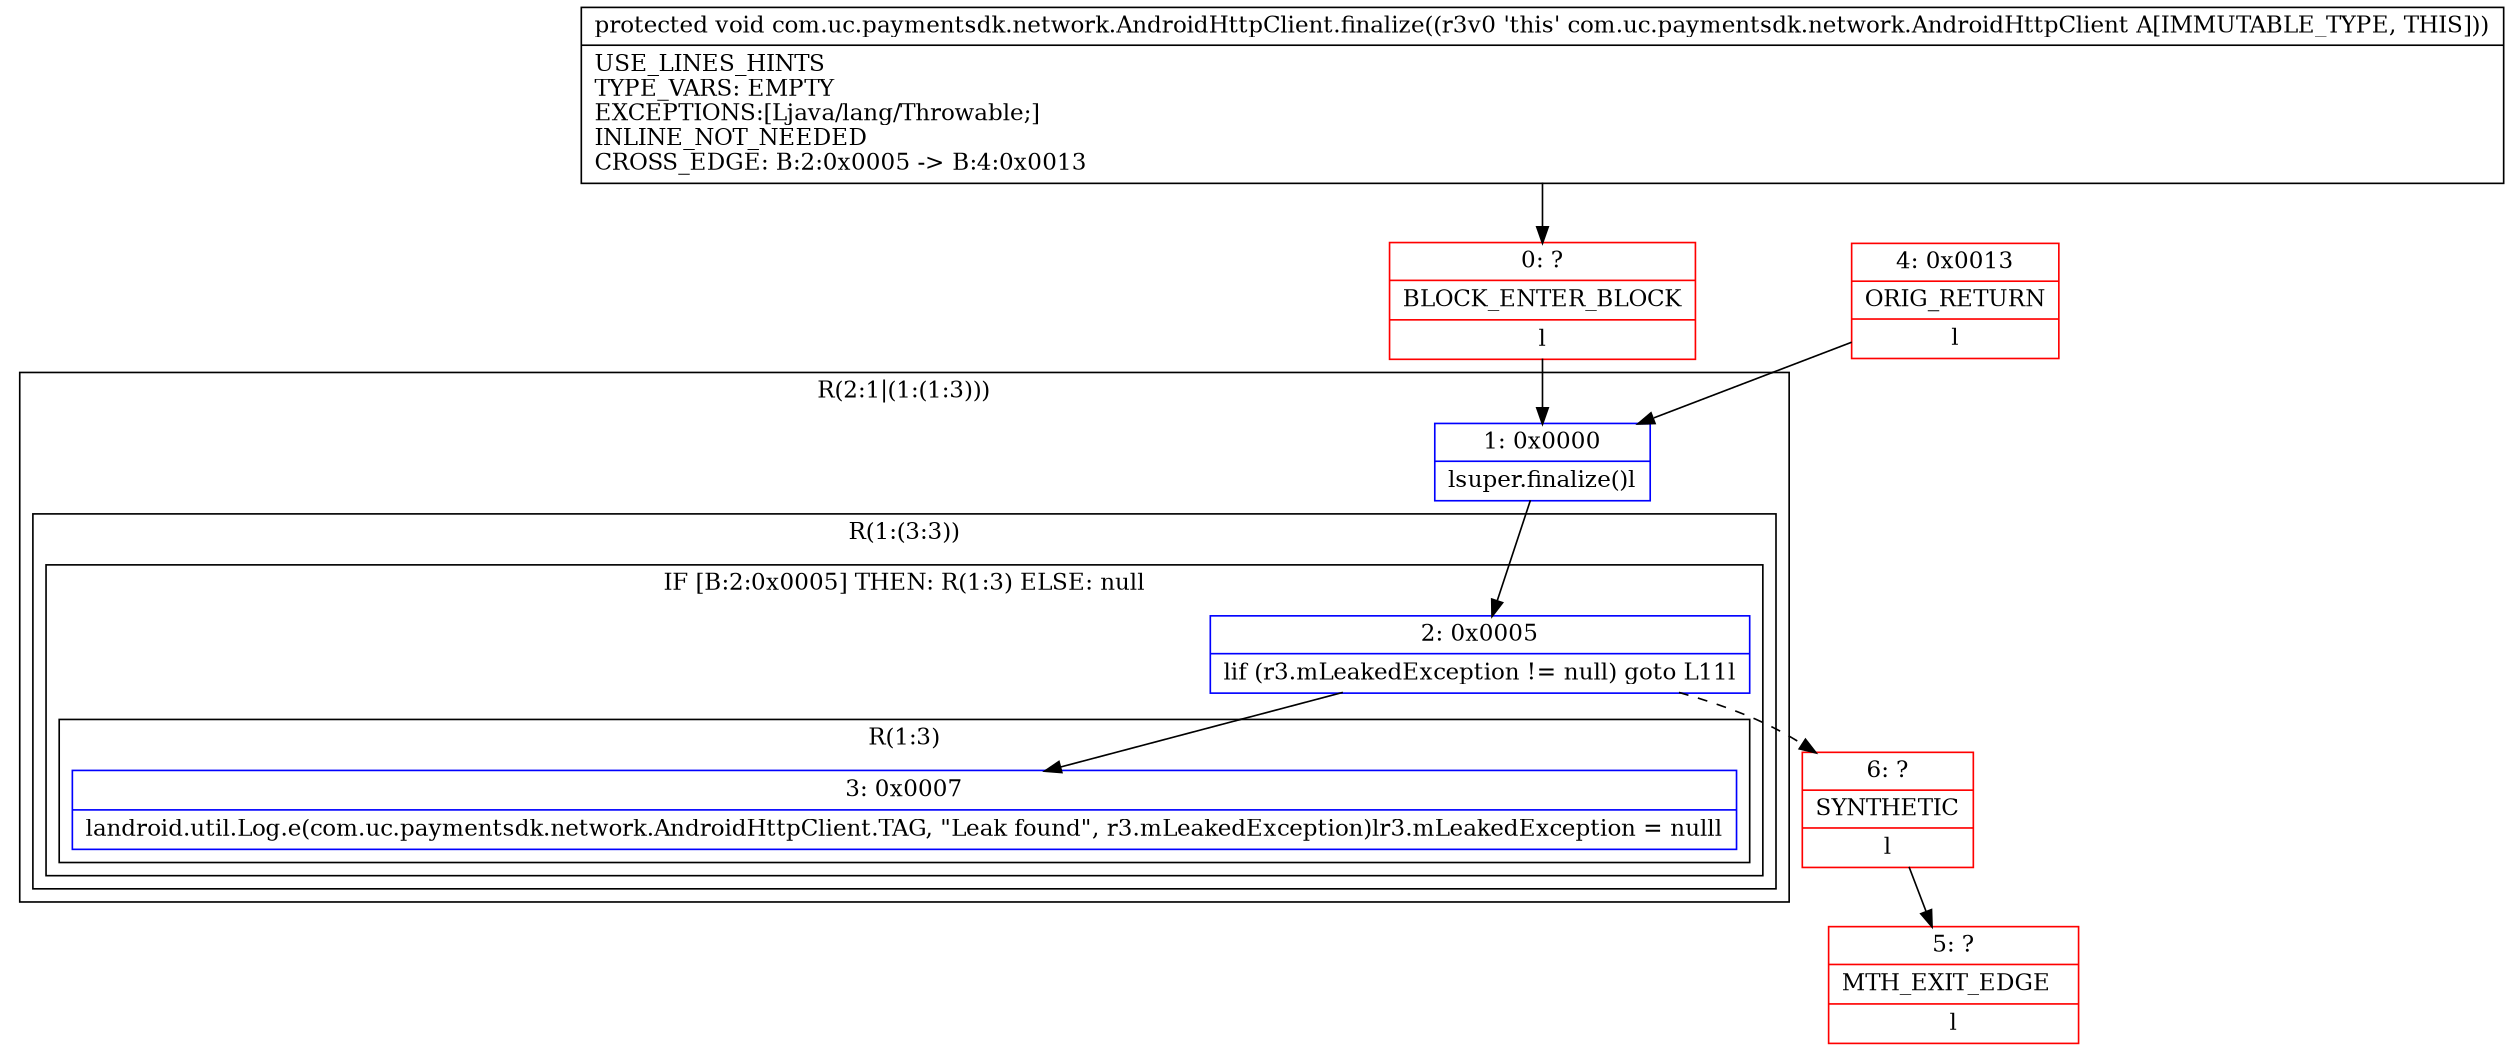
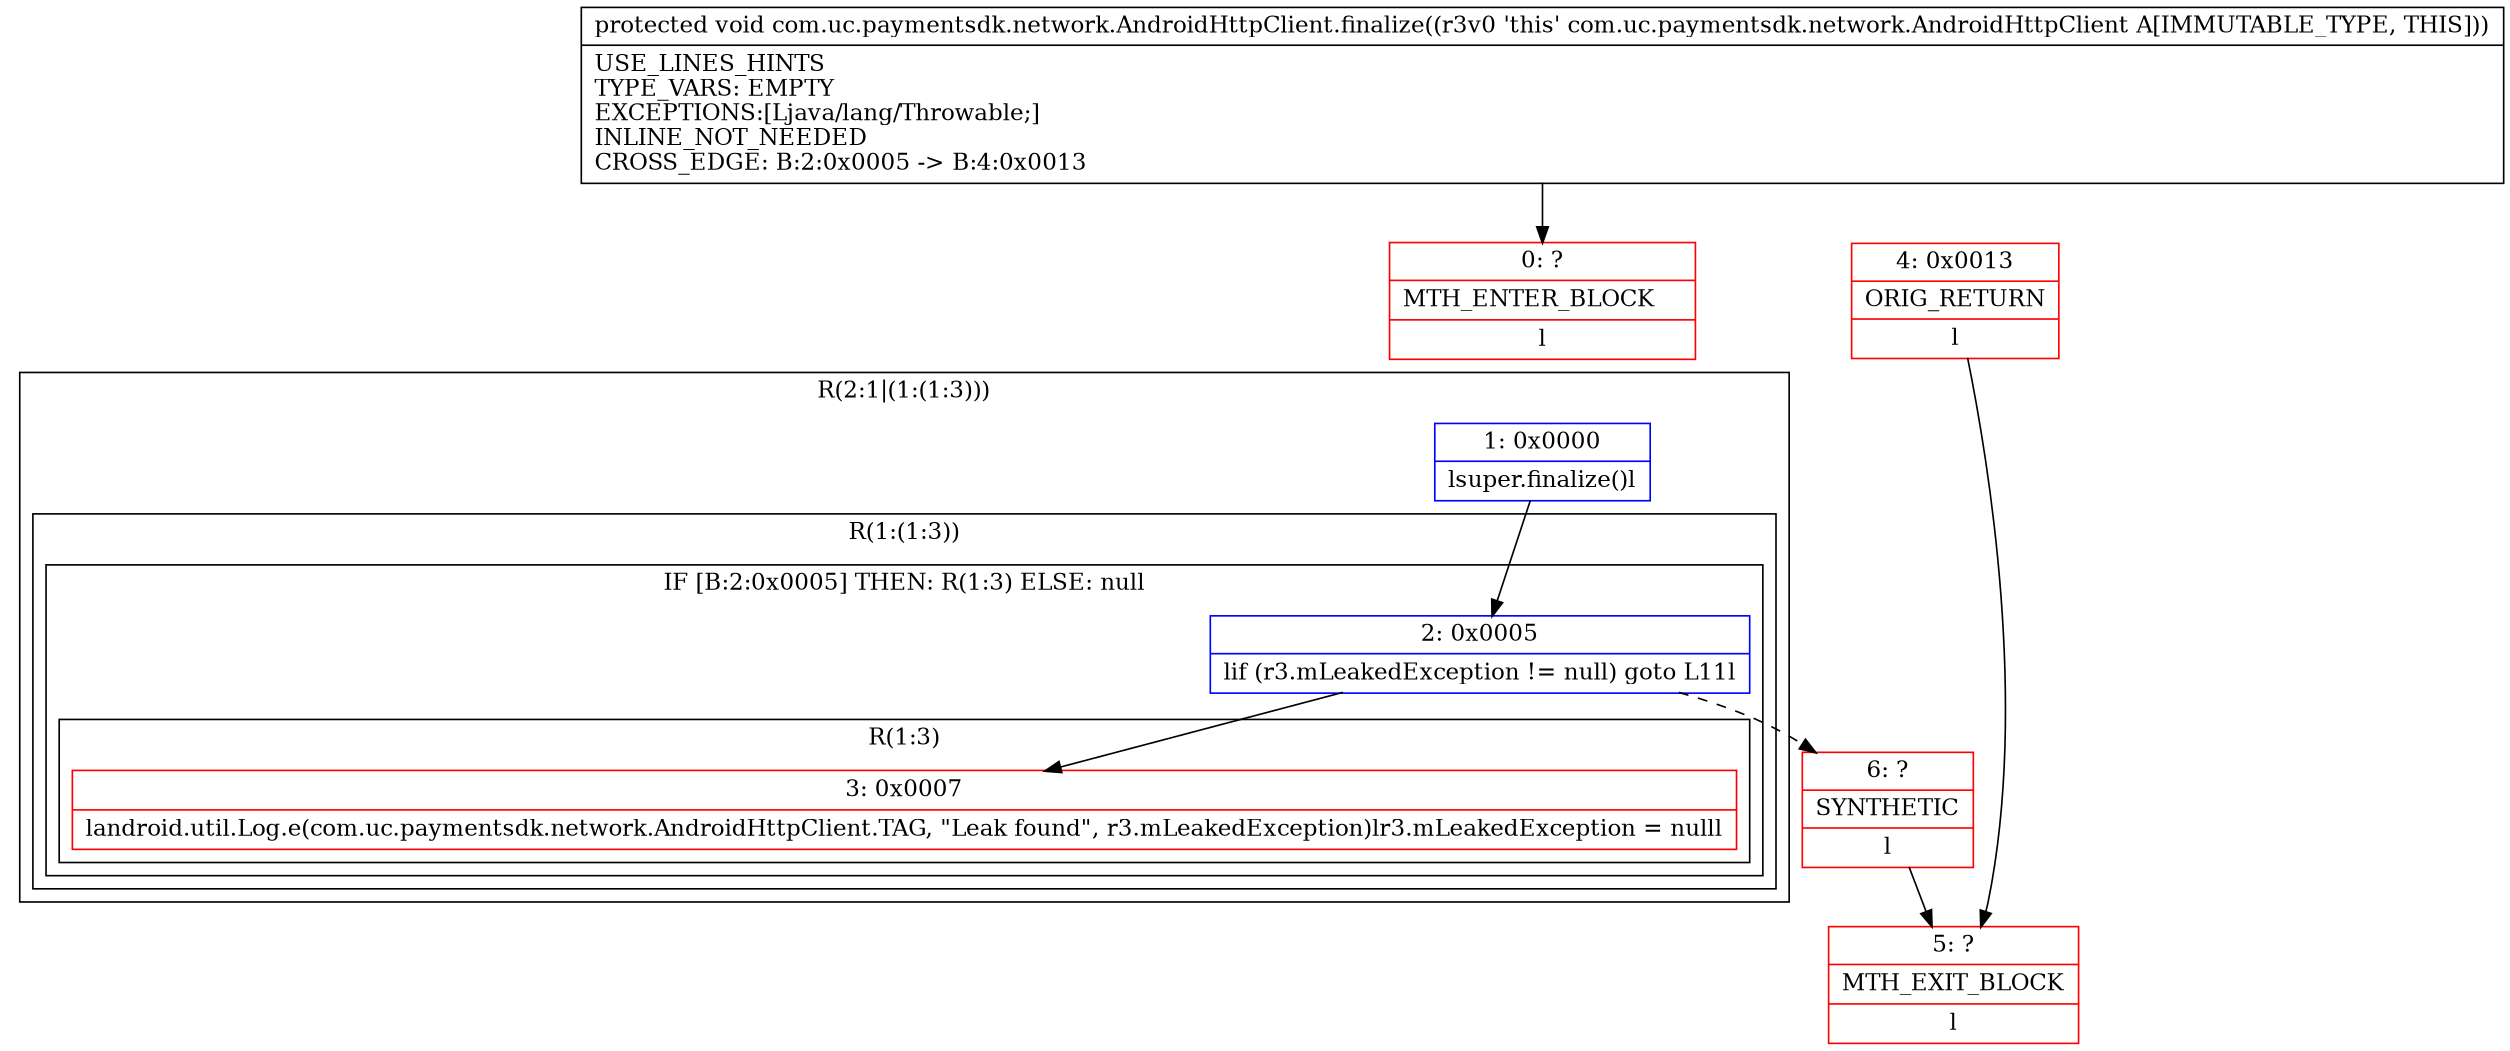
node "0: ?": text "BLOCK_ENTER_BLOCK" -> "MTH_ENTER_BLOCK"
edge "0: ?" -> "1: 0x0000": removed
edge "4: 0x0013" -> "1: 0x0000": now "4: 0x0013" -> "5: ?"
cluster "R(1:(3:3))": label "R(1:(3:3))" -> "R(1:(1:3))"
node "3: 0x0007": color blue -> red
node "5: ?": text "MTH_EXIT_EDGE" -> "MTH_EXIT_BLOCK"
